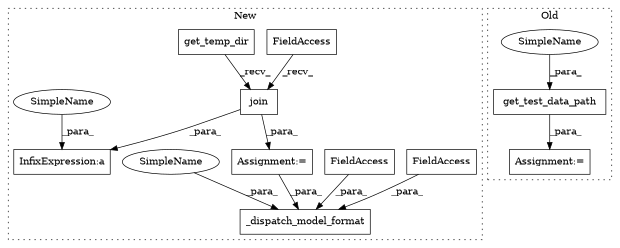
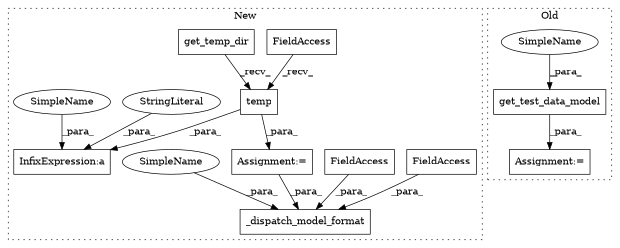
node "StringLiteral": added
node "join": label "join" -> "temp"
node "get_test_data_path": label "get_test_data_path" -> "get_test_data_model"
